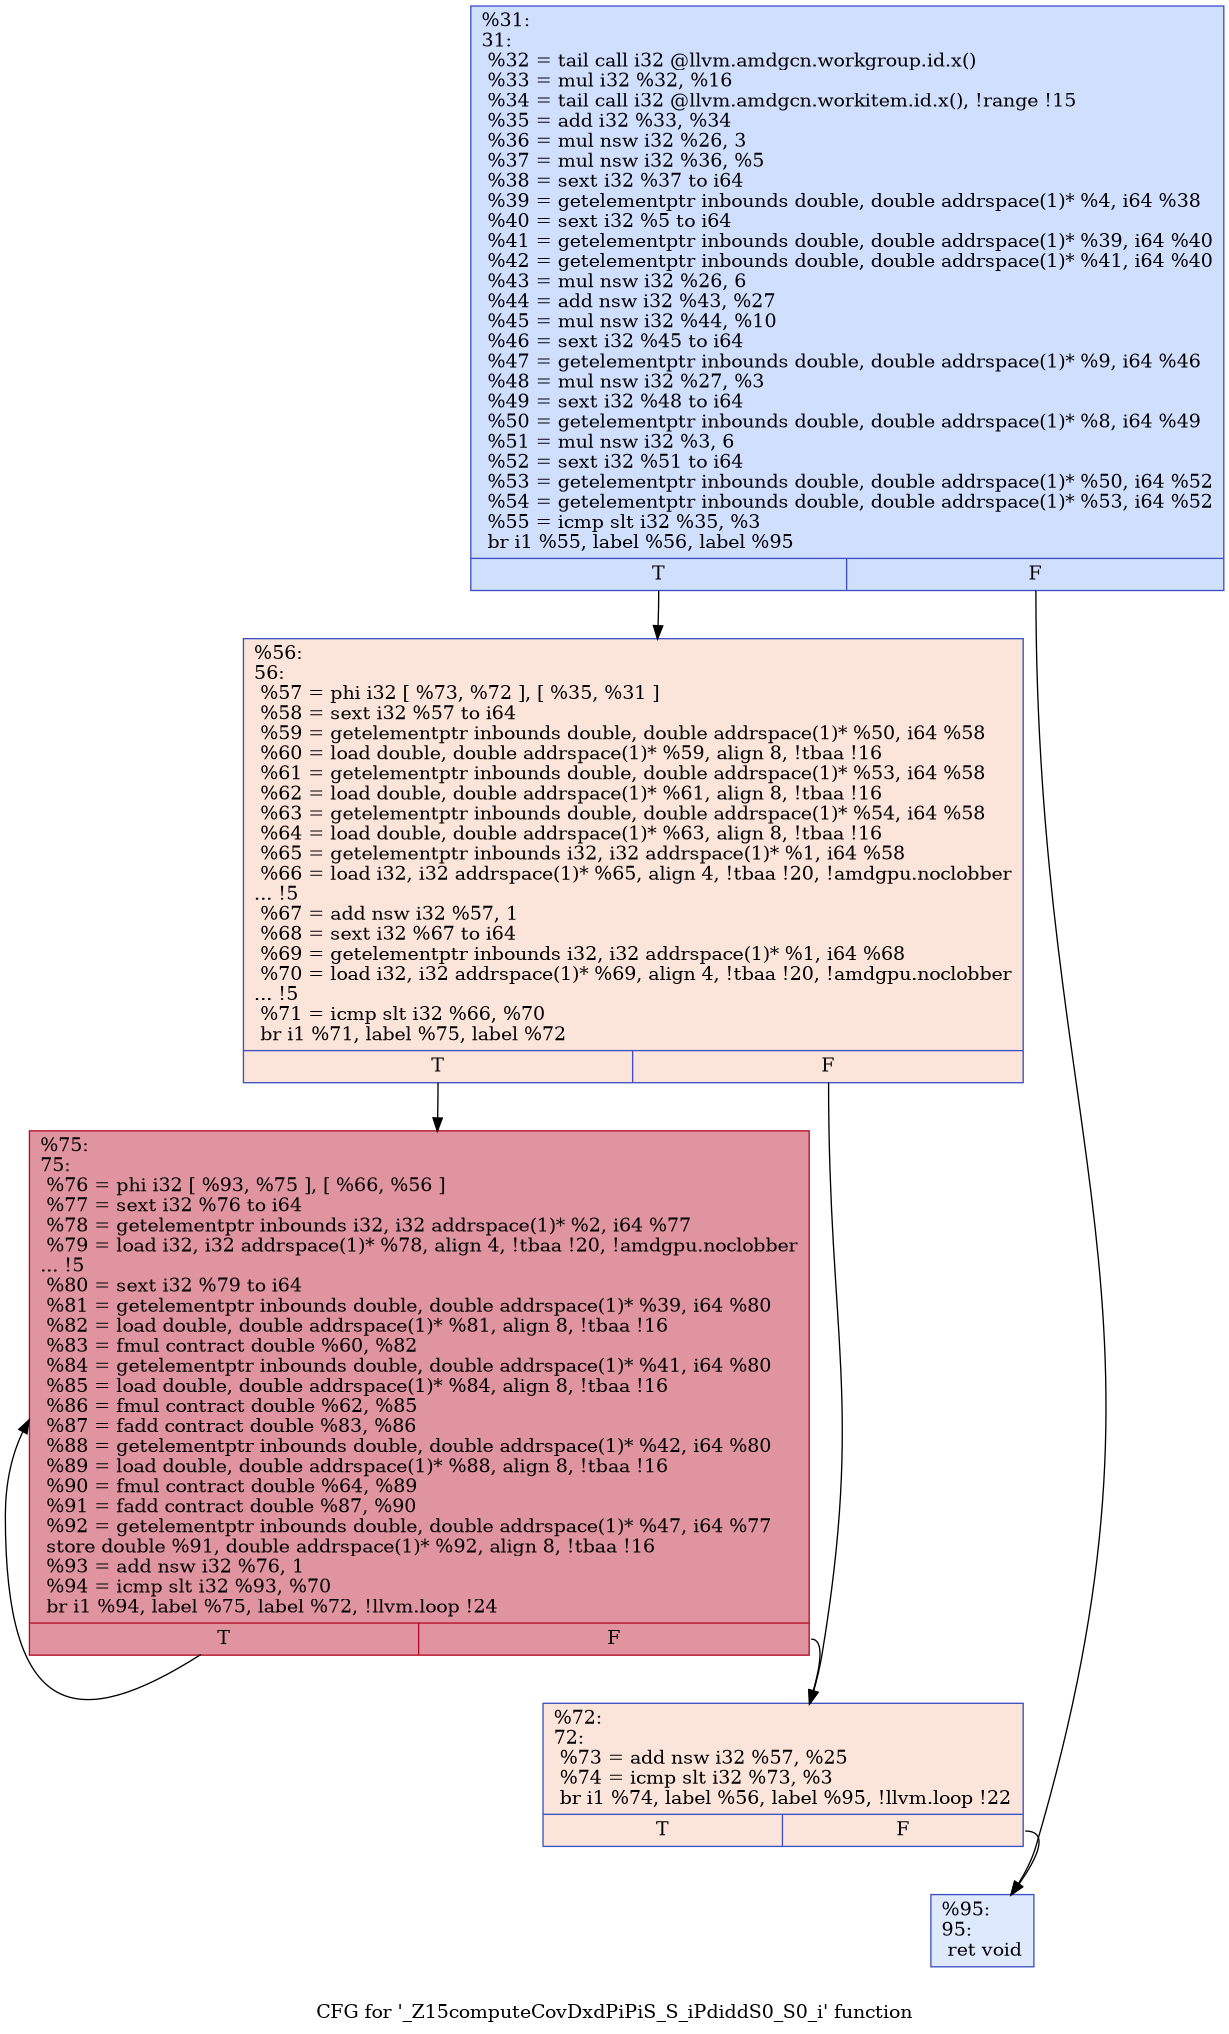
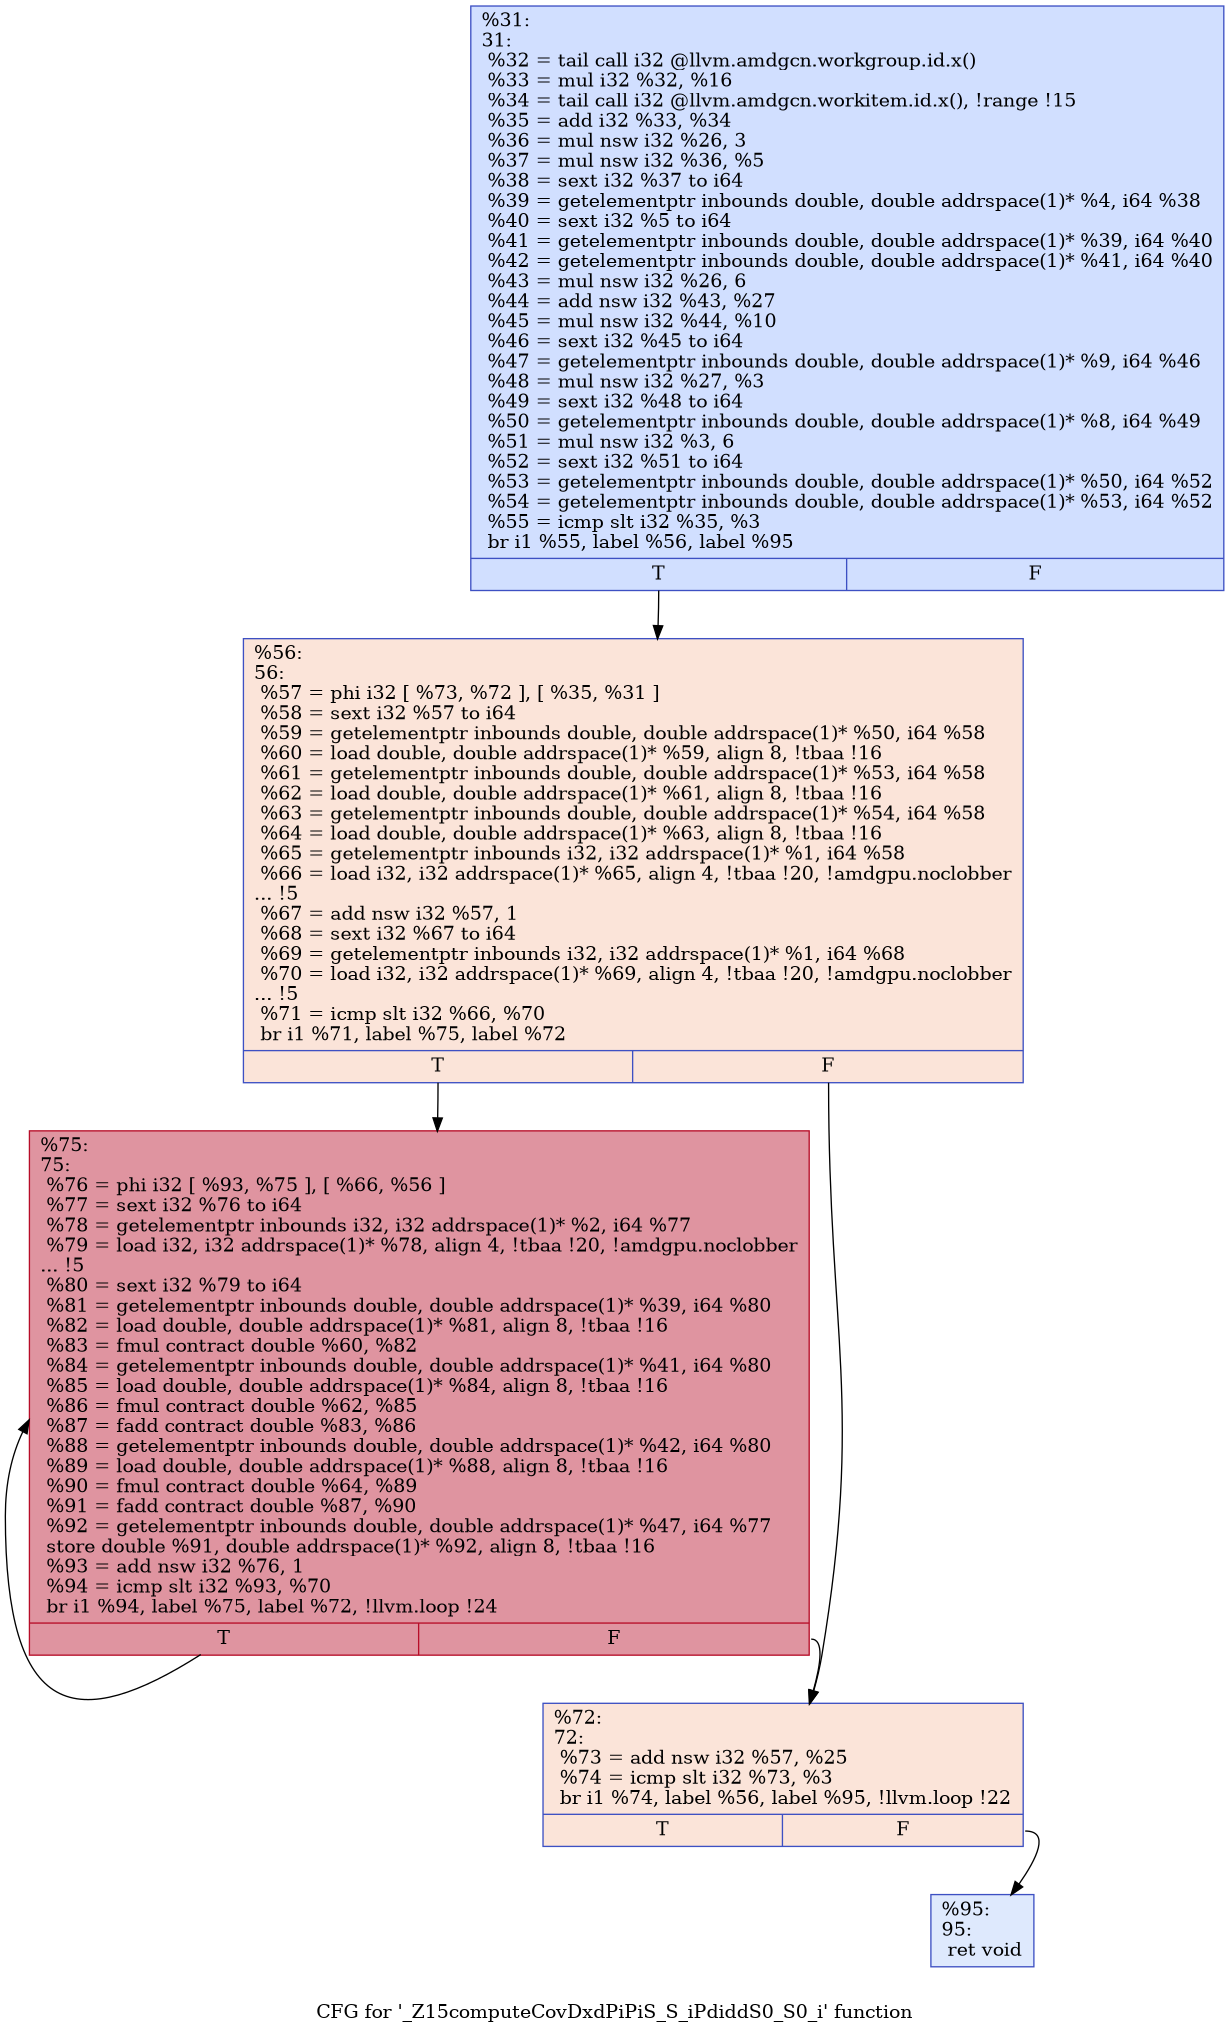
edge "%31:" -> "%95:": removed
